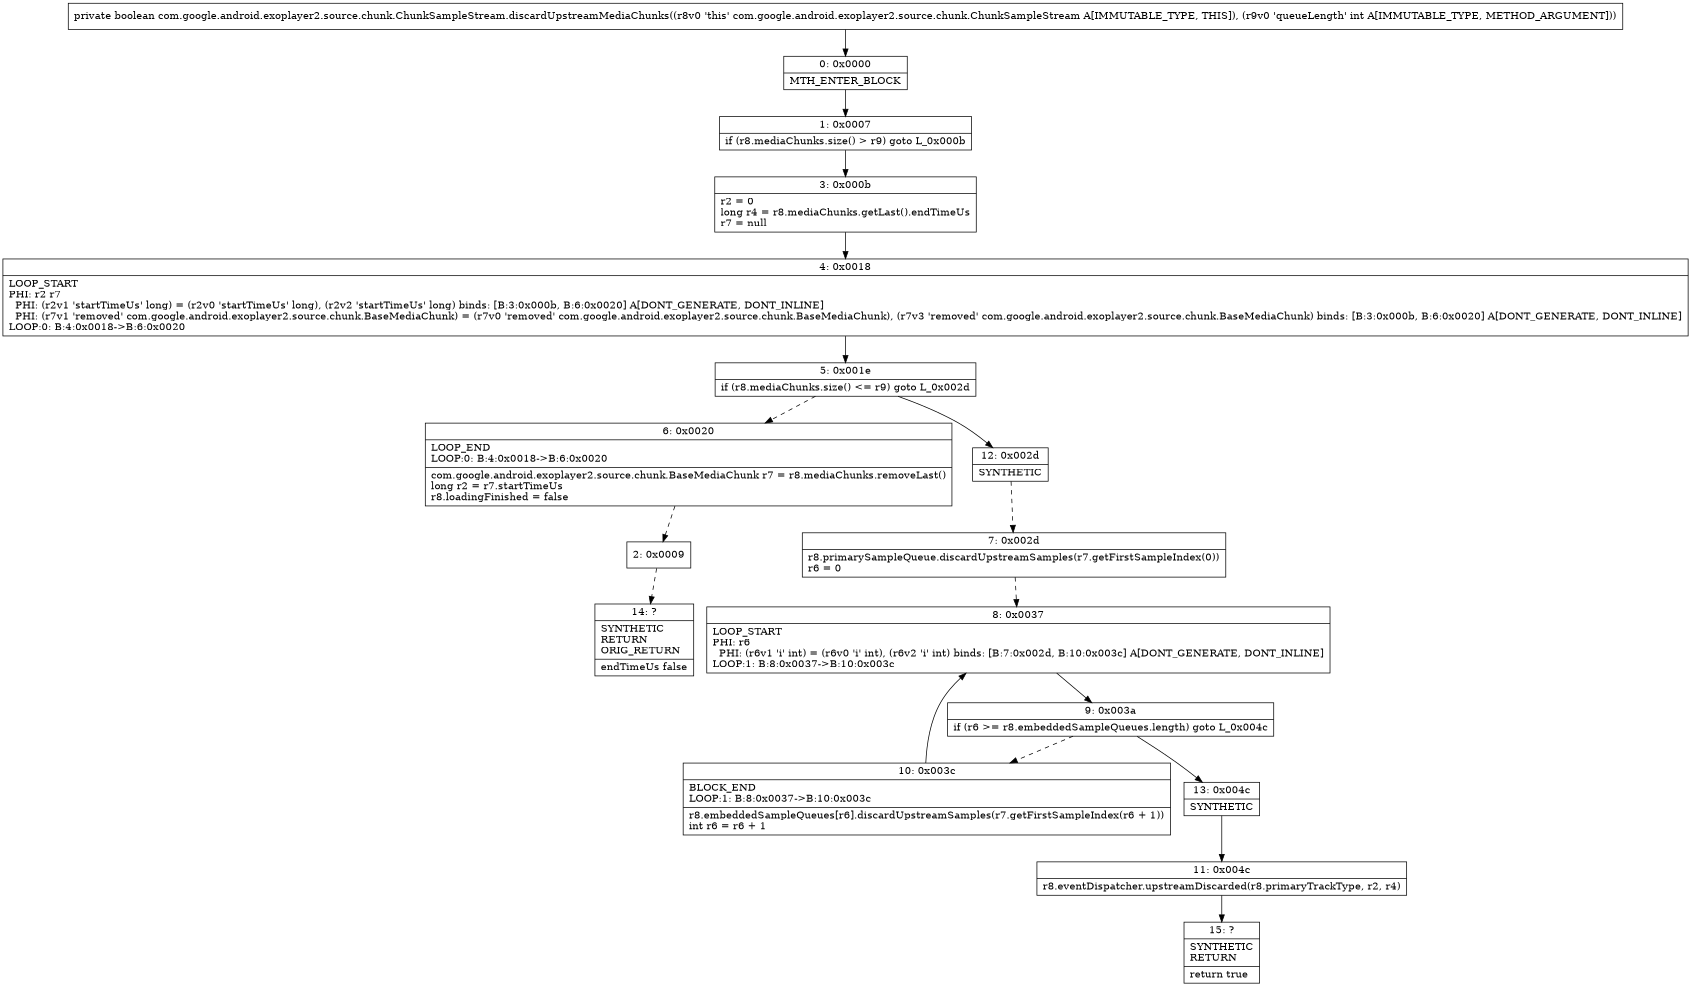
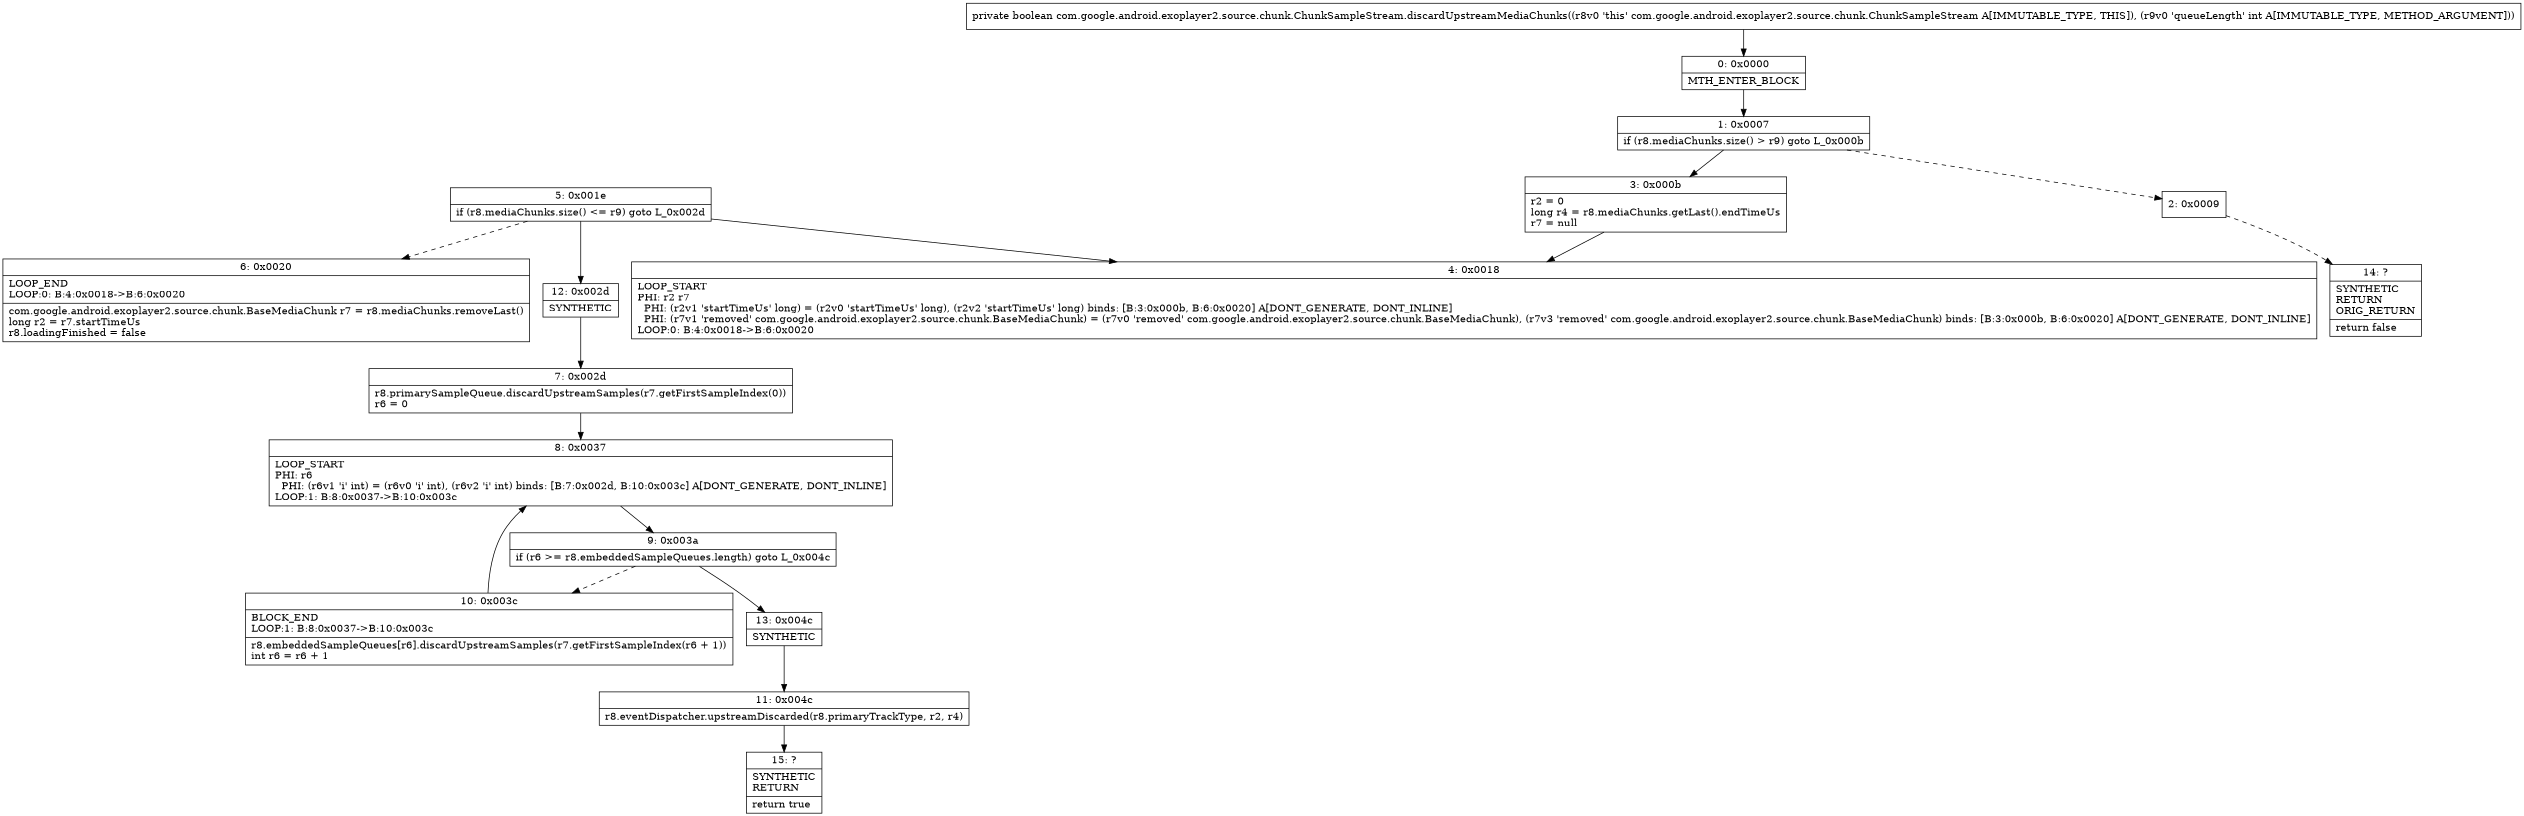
edge "4: 0x0018" -> "5: 0x001e": reversed
edge "12: 0x002d" -> "7: 0x002d": style dashed -> solid
edge "6: 0x0020" -> "2: 0x0009": now "1: 0x0007" -> "2: 0x0009"
edge "7: 0x002d" -> "8: 0x0037": style dashed -> solid
node "14: ?": text "endTimeUs false" -> "return false"
